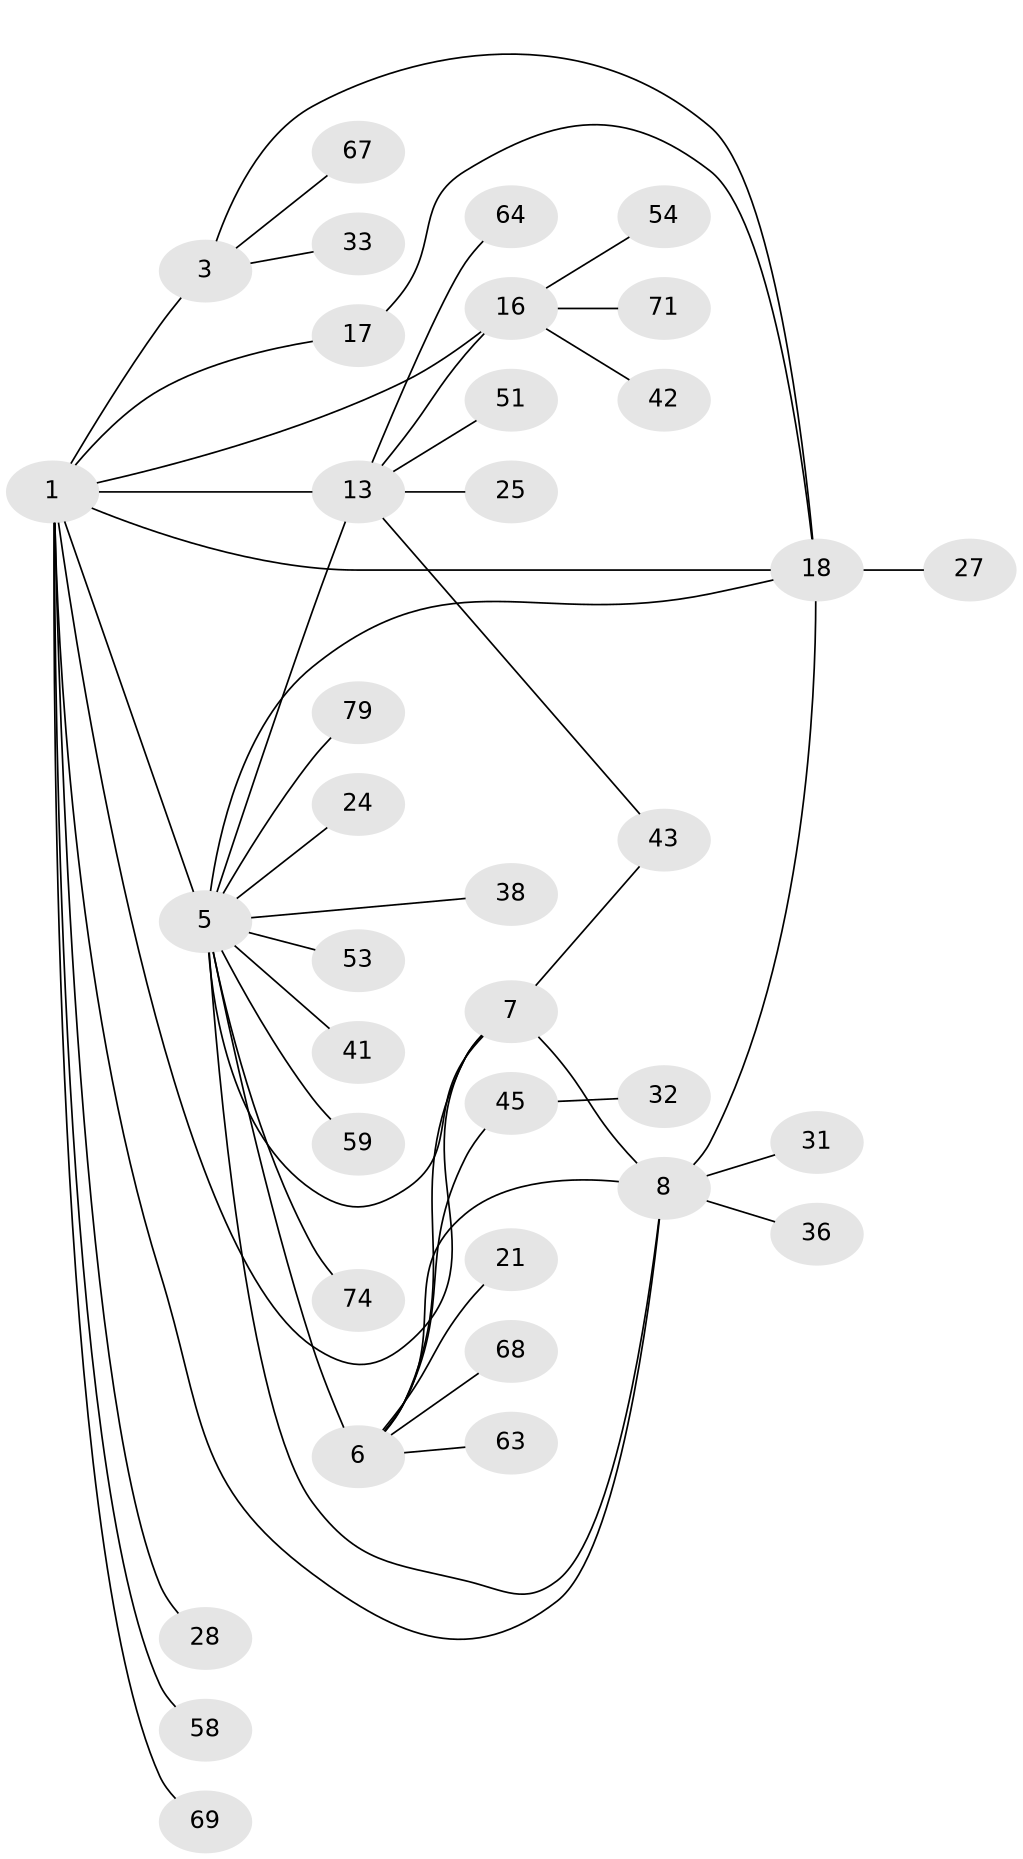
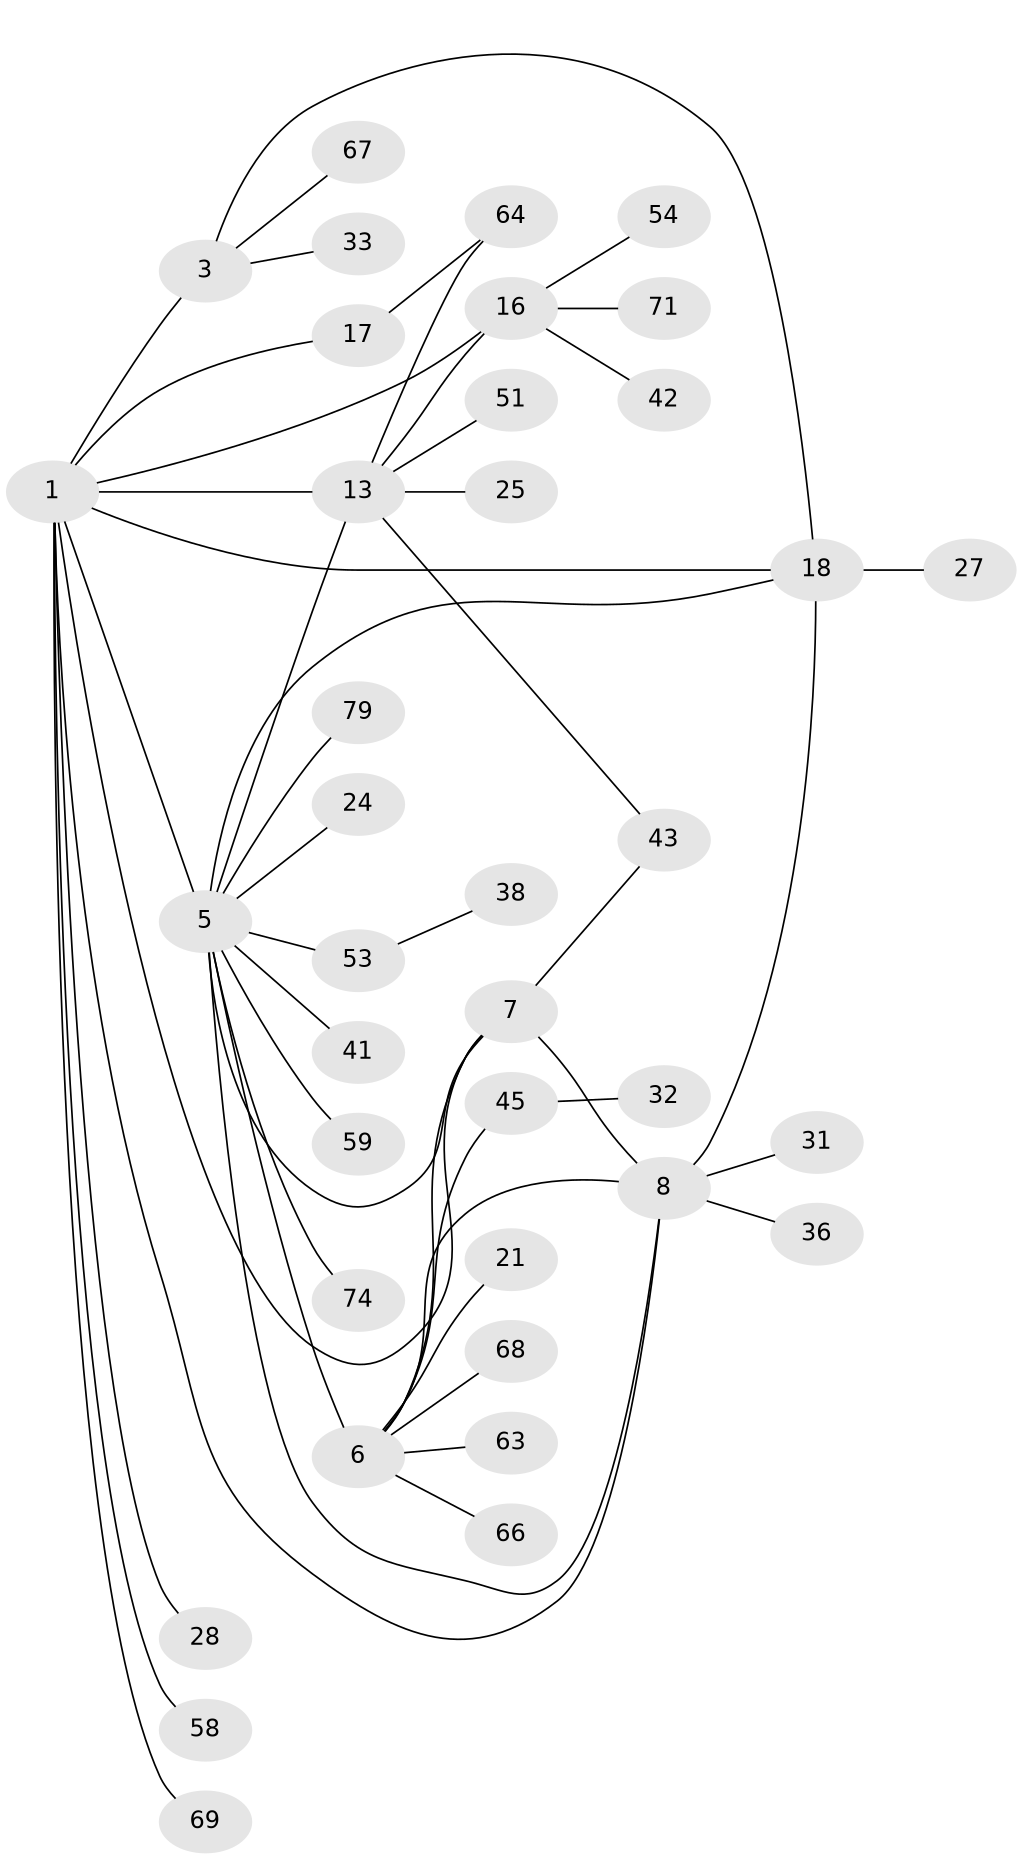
edge "17" -- "18": now "17" -- "64"
edge "38" -- "5": now "38" -- "53"
node "66": added
